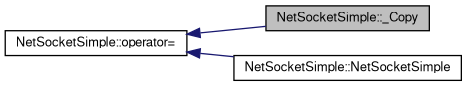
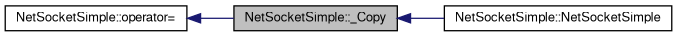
edge "NetSocketSimple::NetSocketSimple" -> "NetSocketSimple::operator=": now "NetSocketSimple::NetSocketSimple" -> "NetSocketSimple::_Copy"
